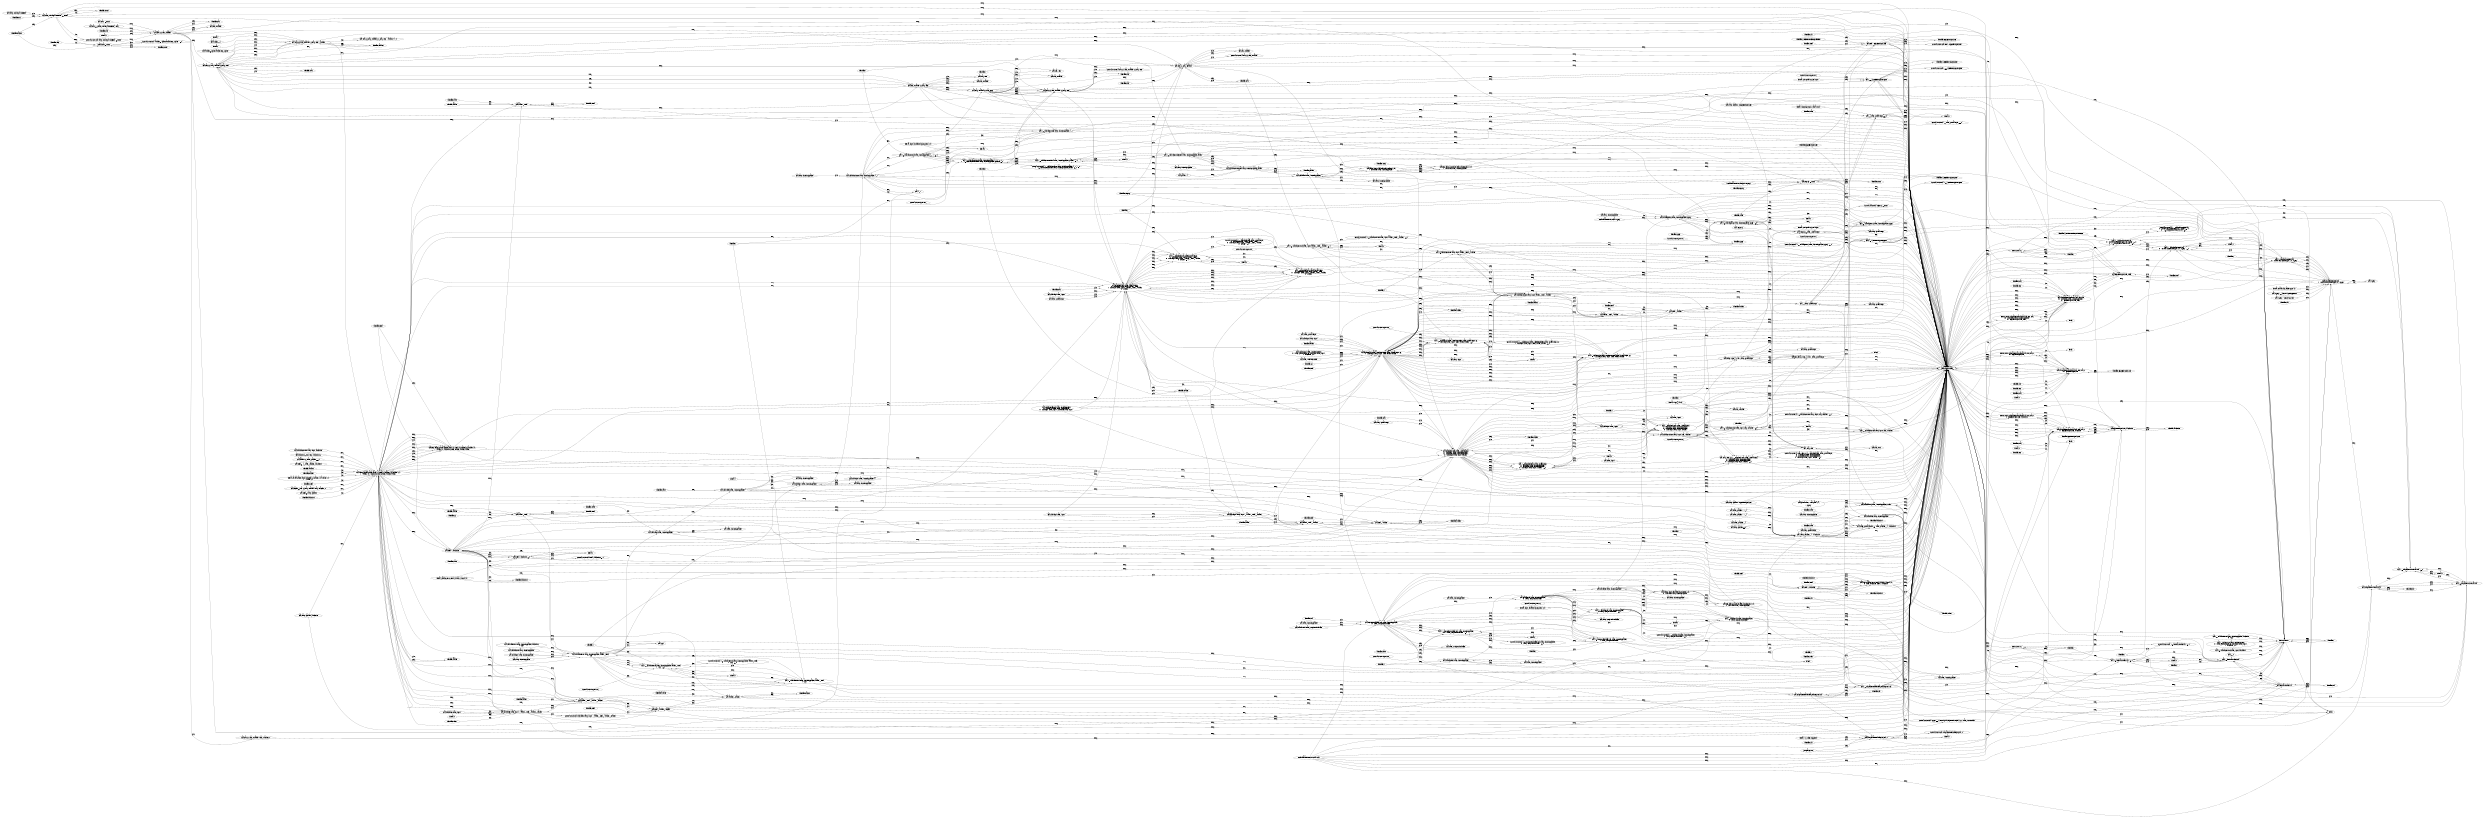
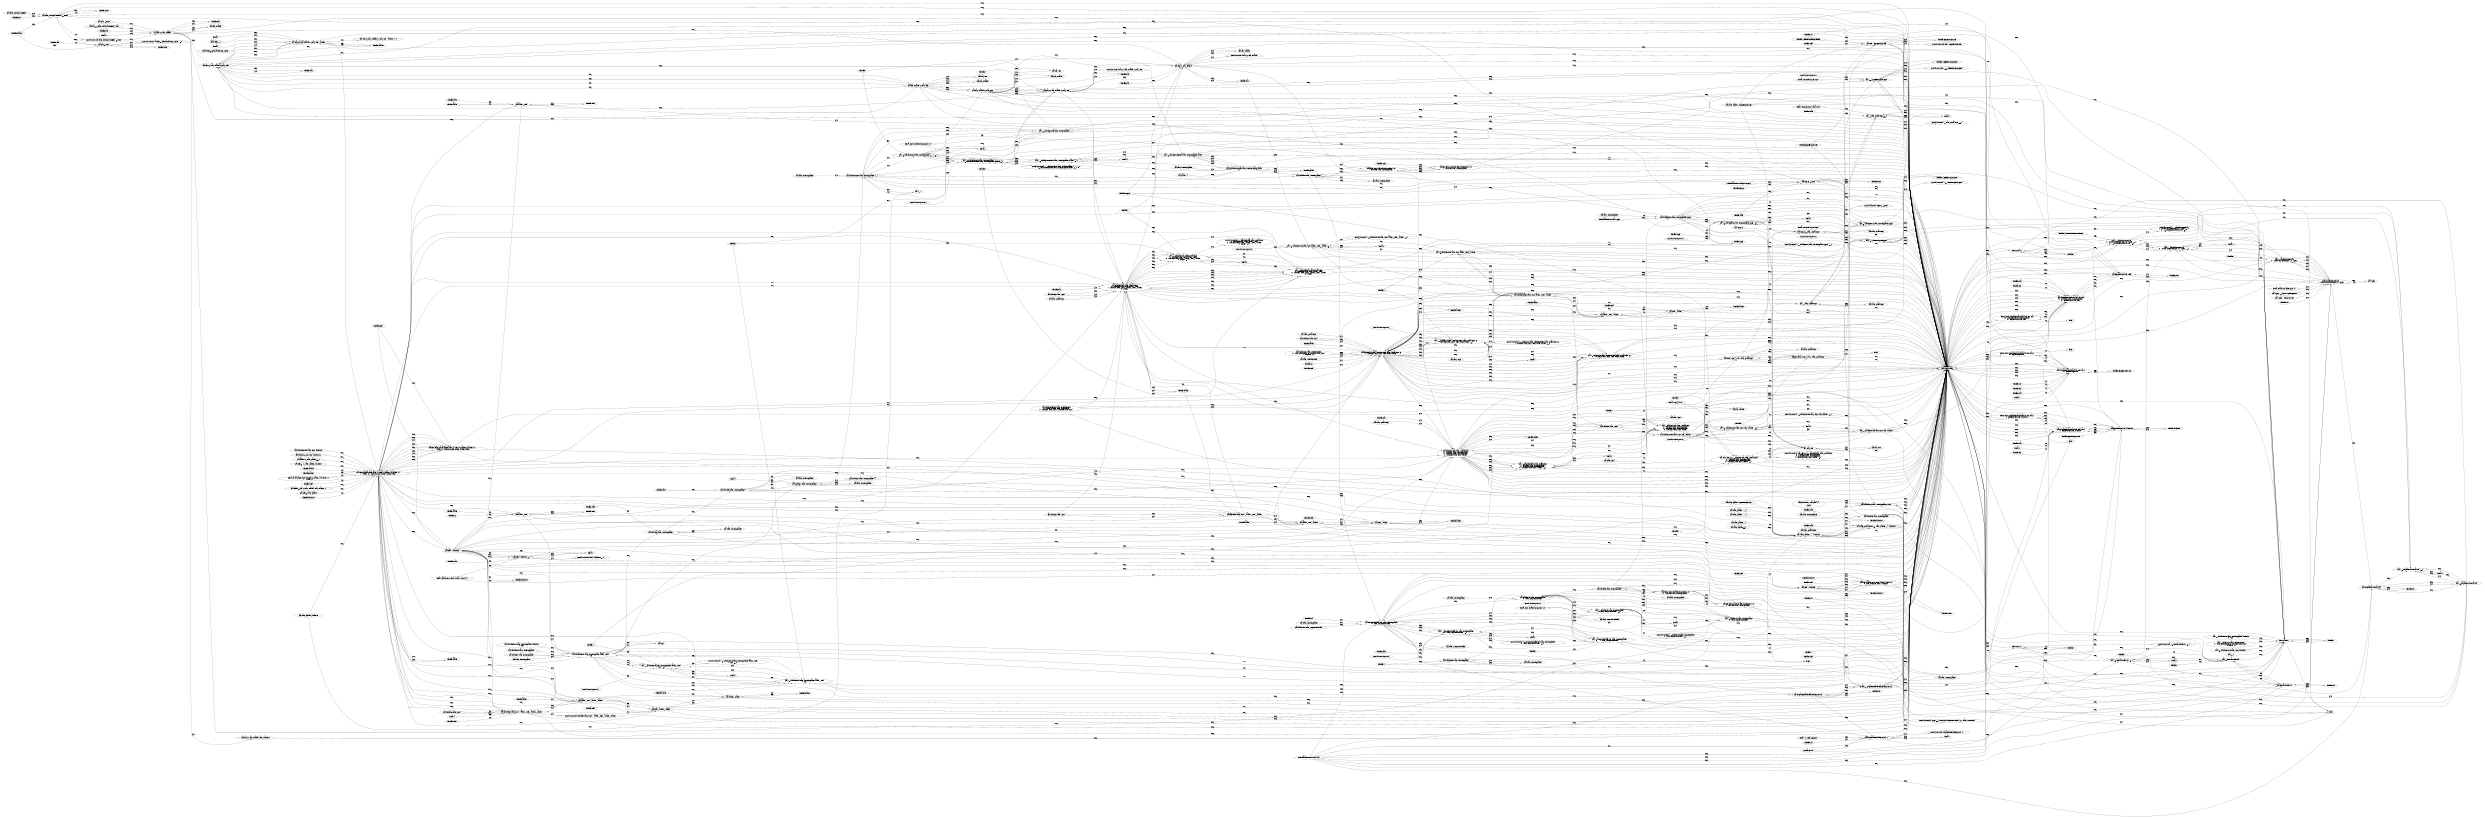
node "(Invalid,mac = NULL)": label "(Invalid,mac = NULL)" -> "(Call,mac = NULL)"
node "(Call,r = ssh_packet_enable_delayed_compress(ssh))": label "(Call,r = ssh_packet_enable_delayed_compress(ssh))" -> "(Invalid,r = ssh_packet_enable_delayed_compress(ssh))"
